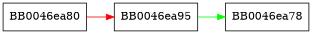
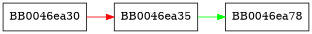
node "BB0046ea80": label "BB0046ea80" -> "BB0046ea30"
node "BB0046ea95": label "BB0046ea95" -> "BB0046ea35"
